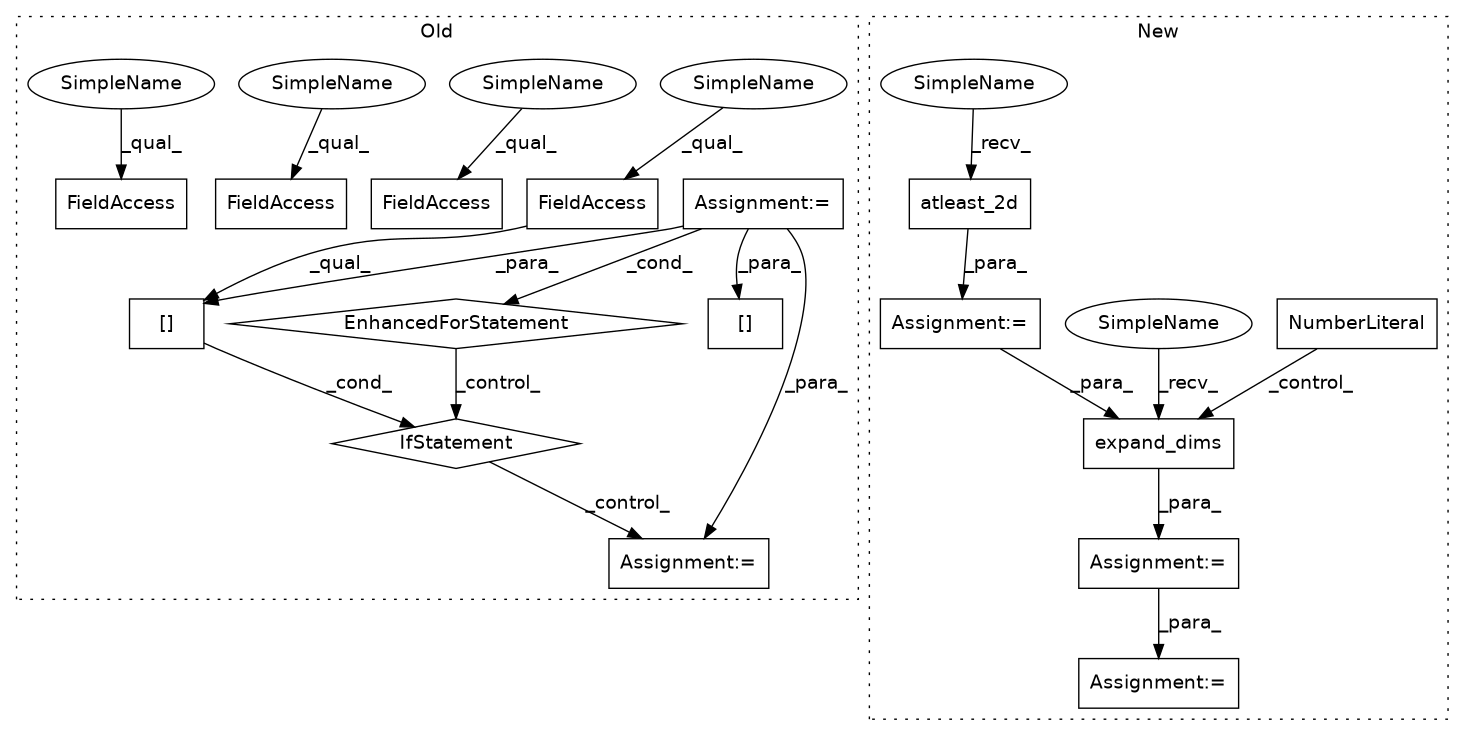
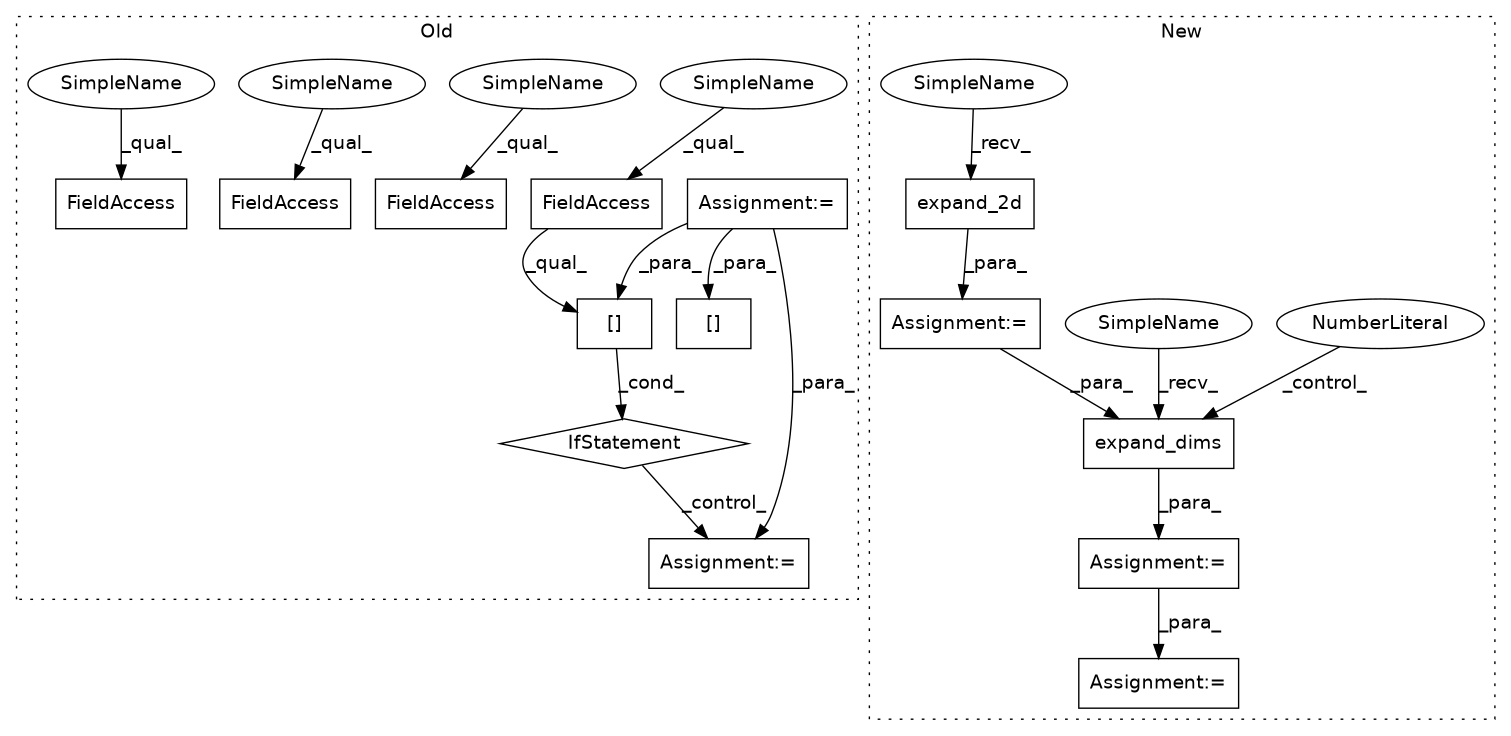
node "atleast_2d": label "atleast_2d" -> "expand_2d"
node "EnhancedForStatement": removed
node "NumberLiteral": shape box -> ellipse
